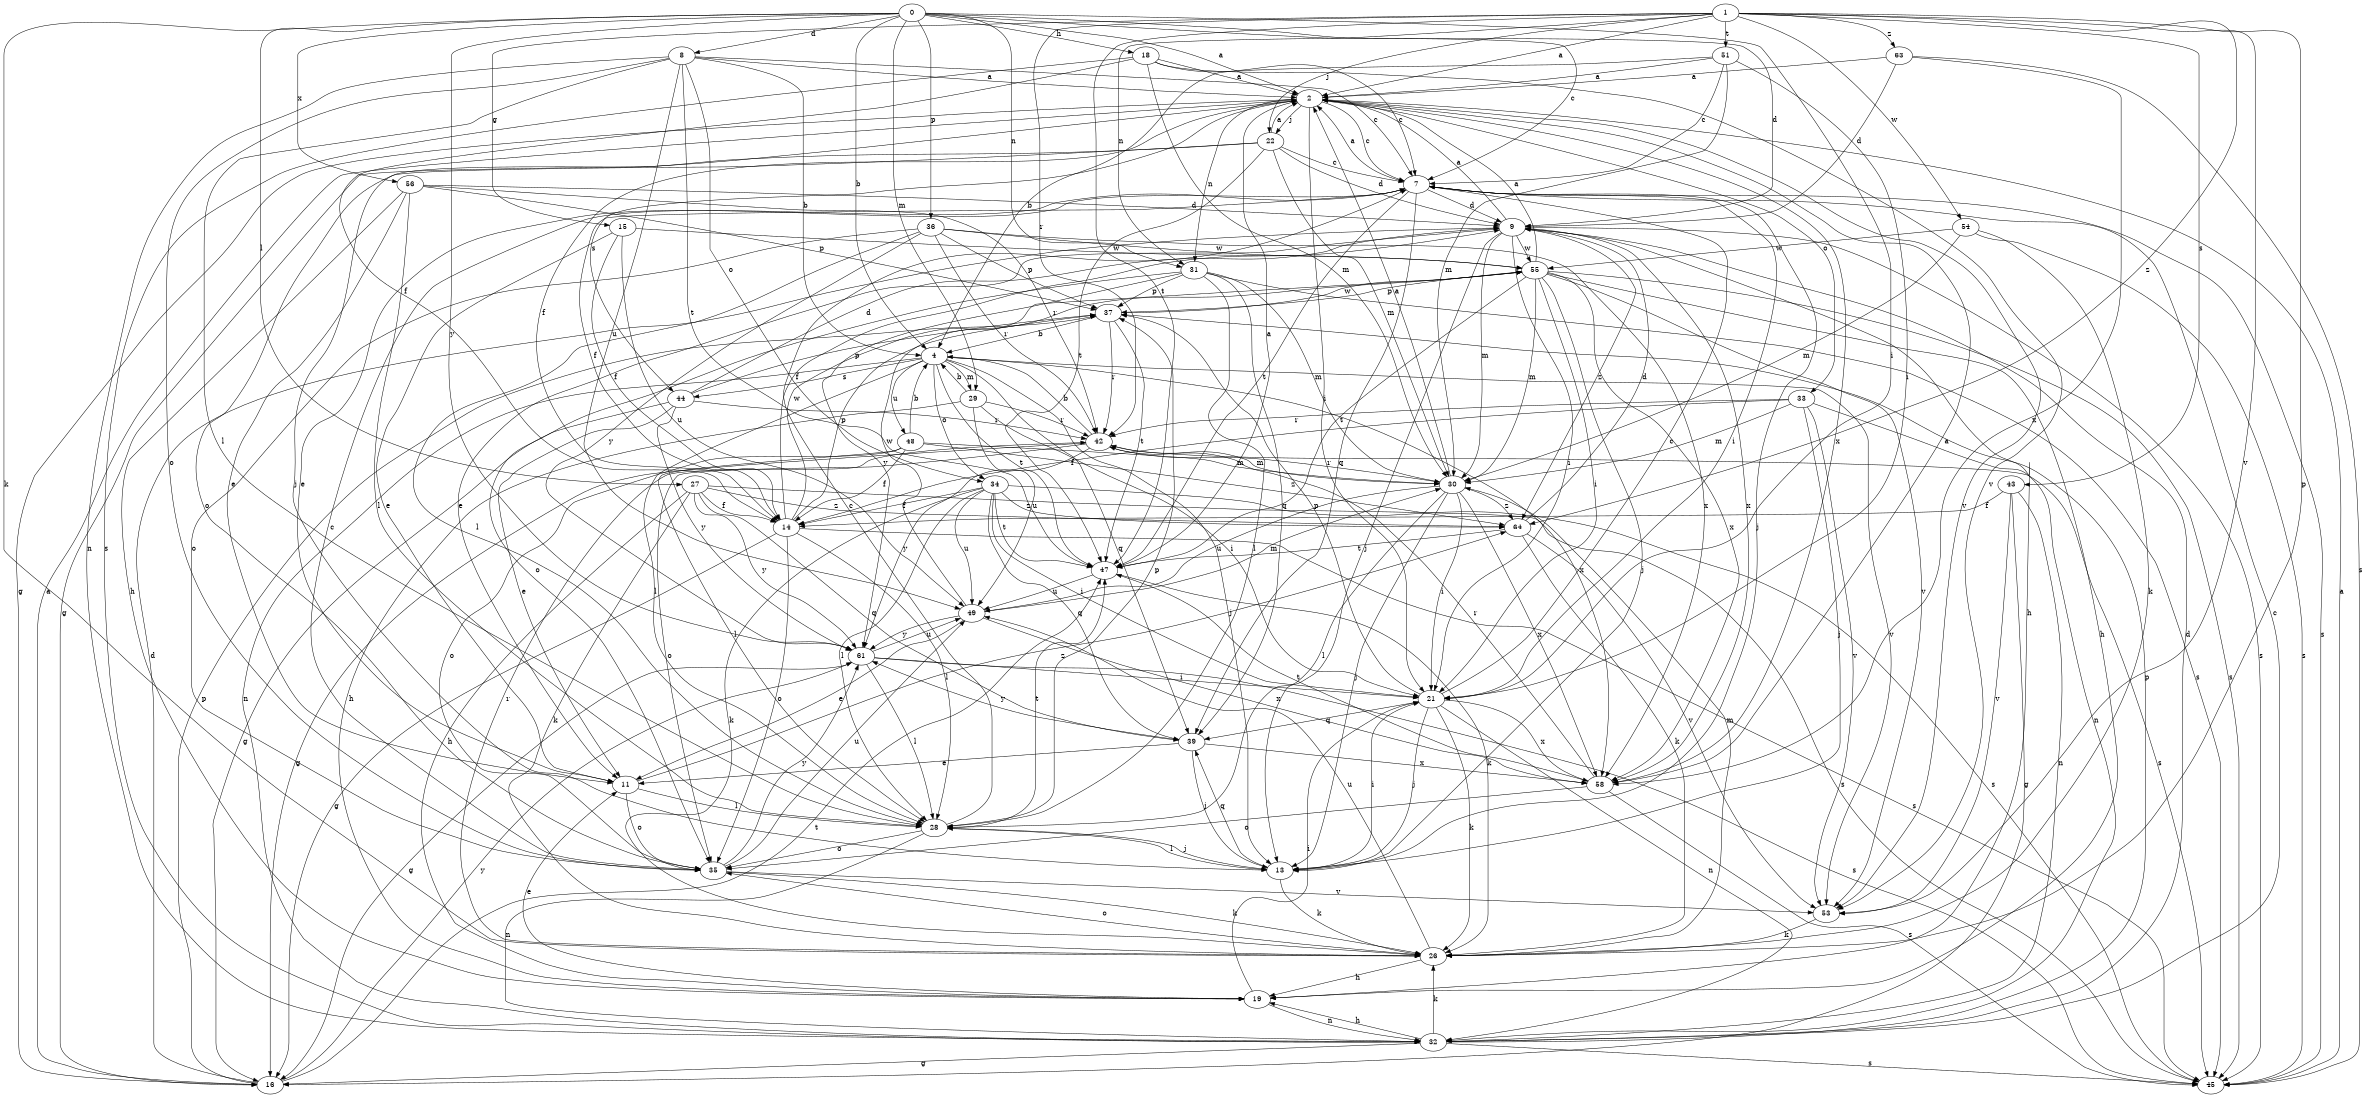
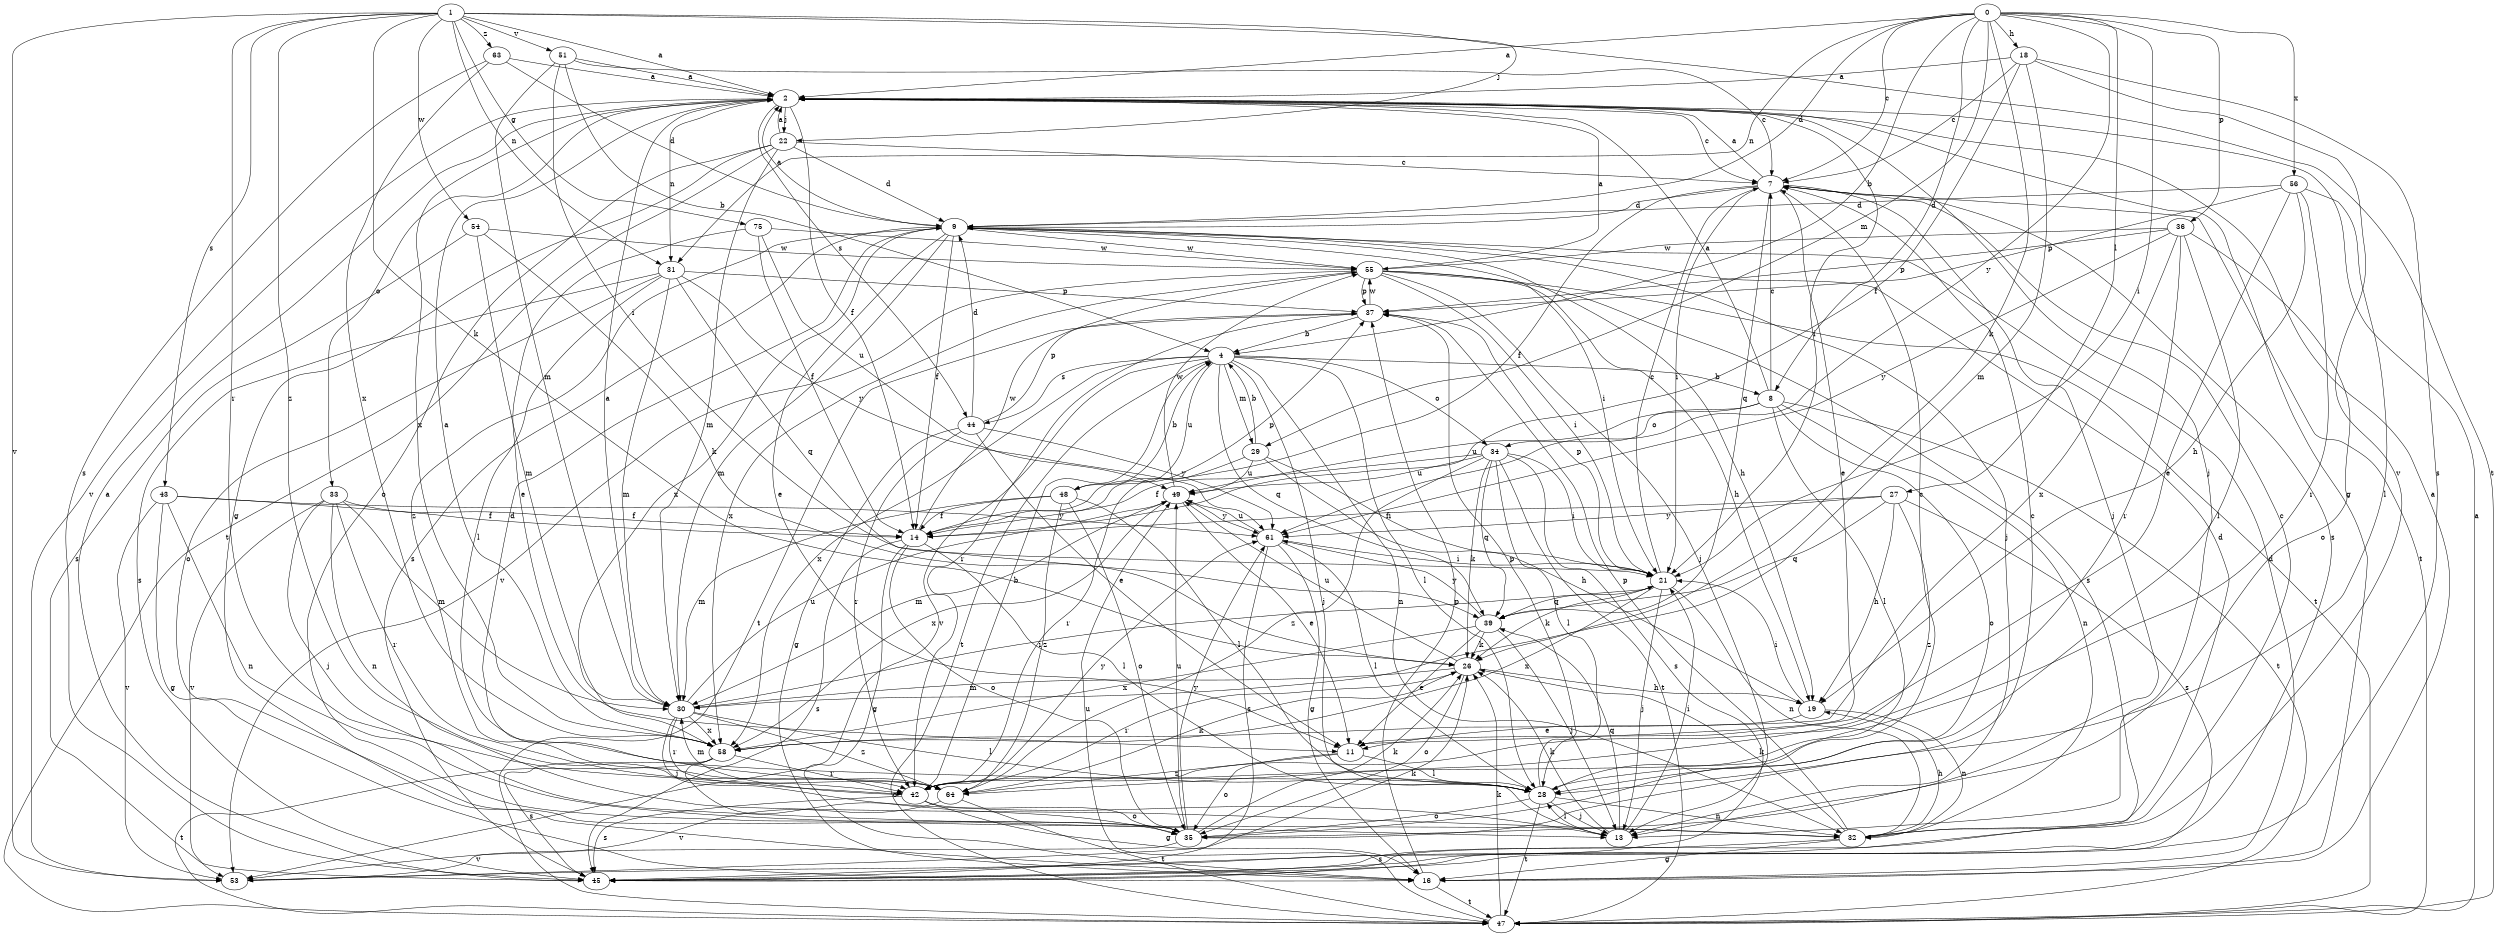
edge "1" -> "51": label "t" -> "v"
edge "8" -> "4": reversed
node "15": label "15" -> "75"
edge "14" -> "9": reversed
edge "55" -> "30": removed, label "m"
edge "1" -> "26": label "p" -> "k"
edge "18" -> "32": now "18" -> "45"
edge "16" -> "61": now "43" -> "61"
edge "27" -> "26": now "39" -> "26"
